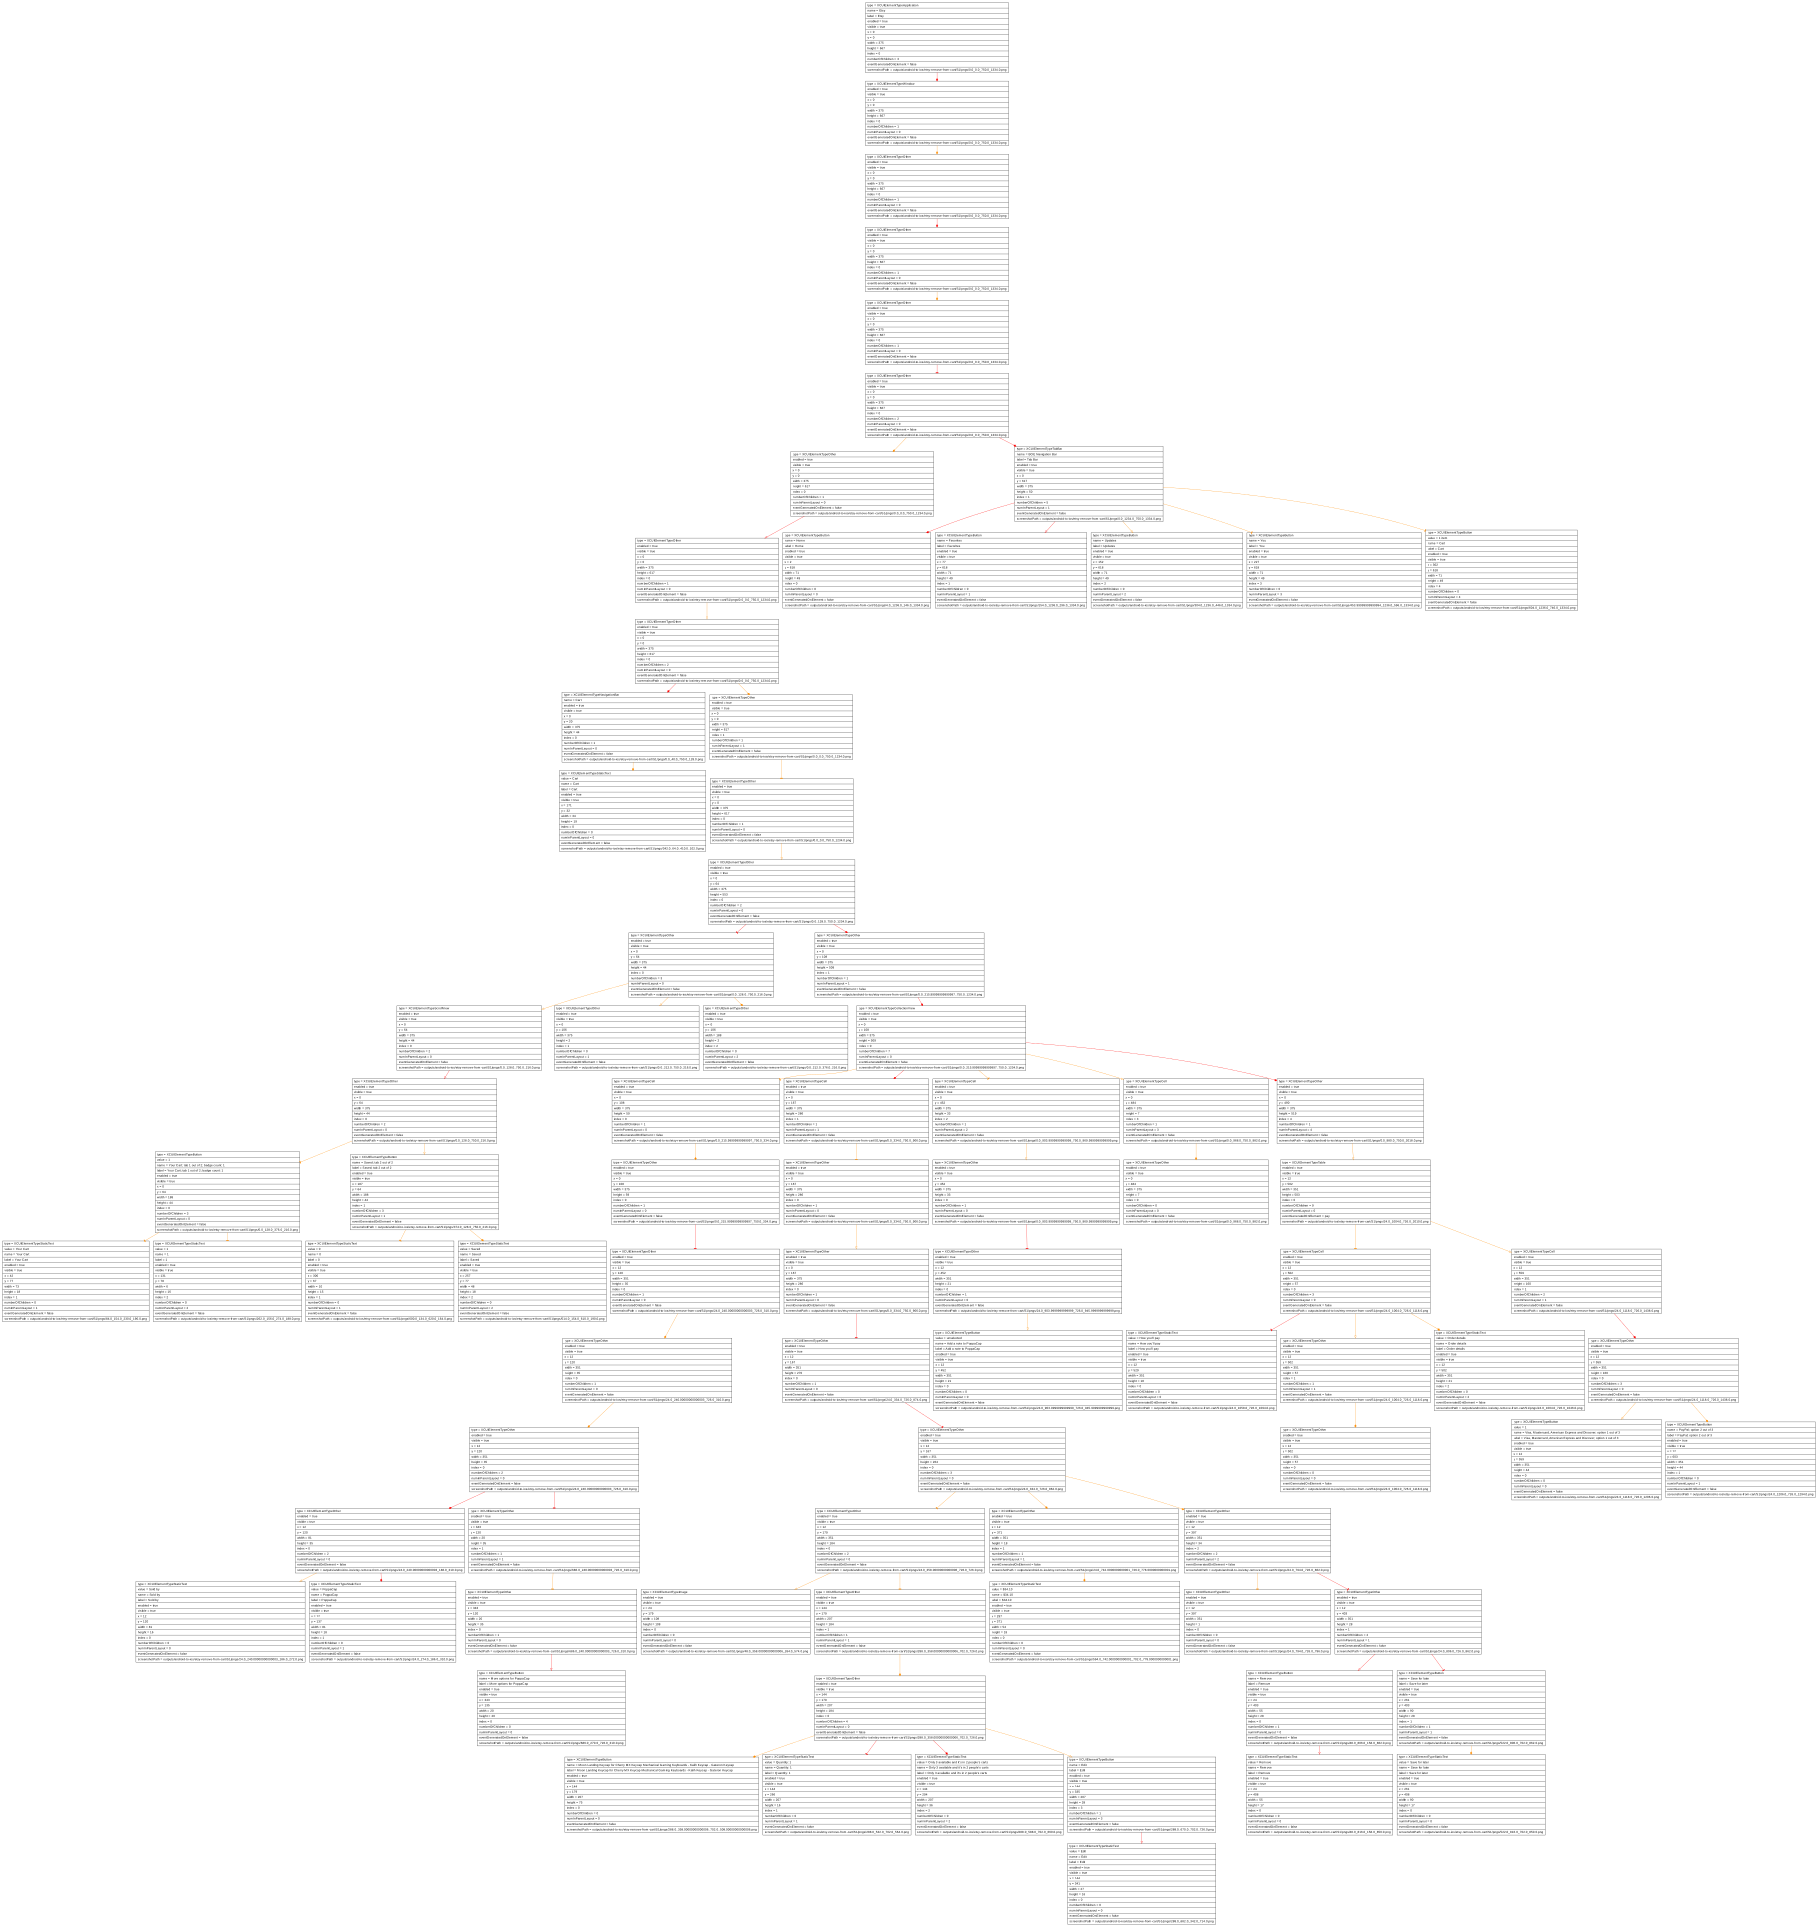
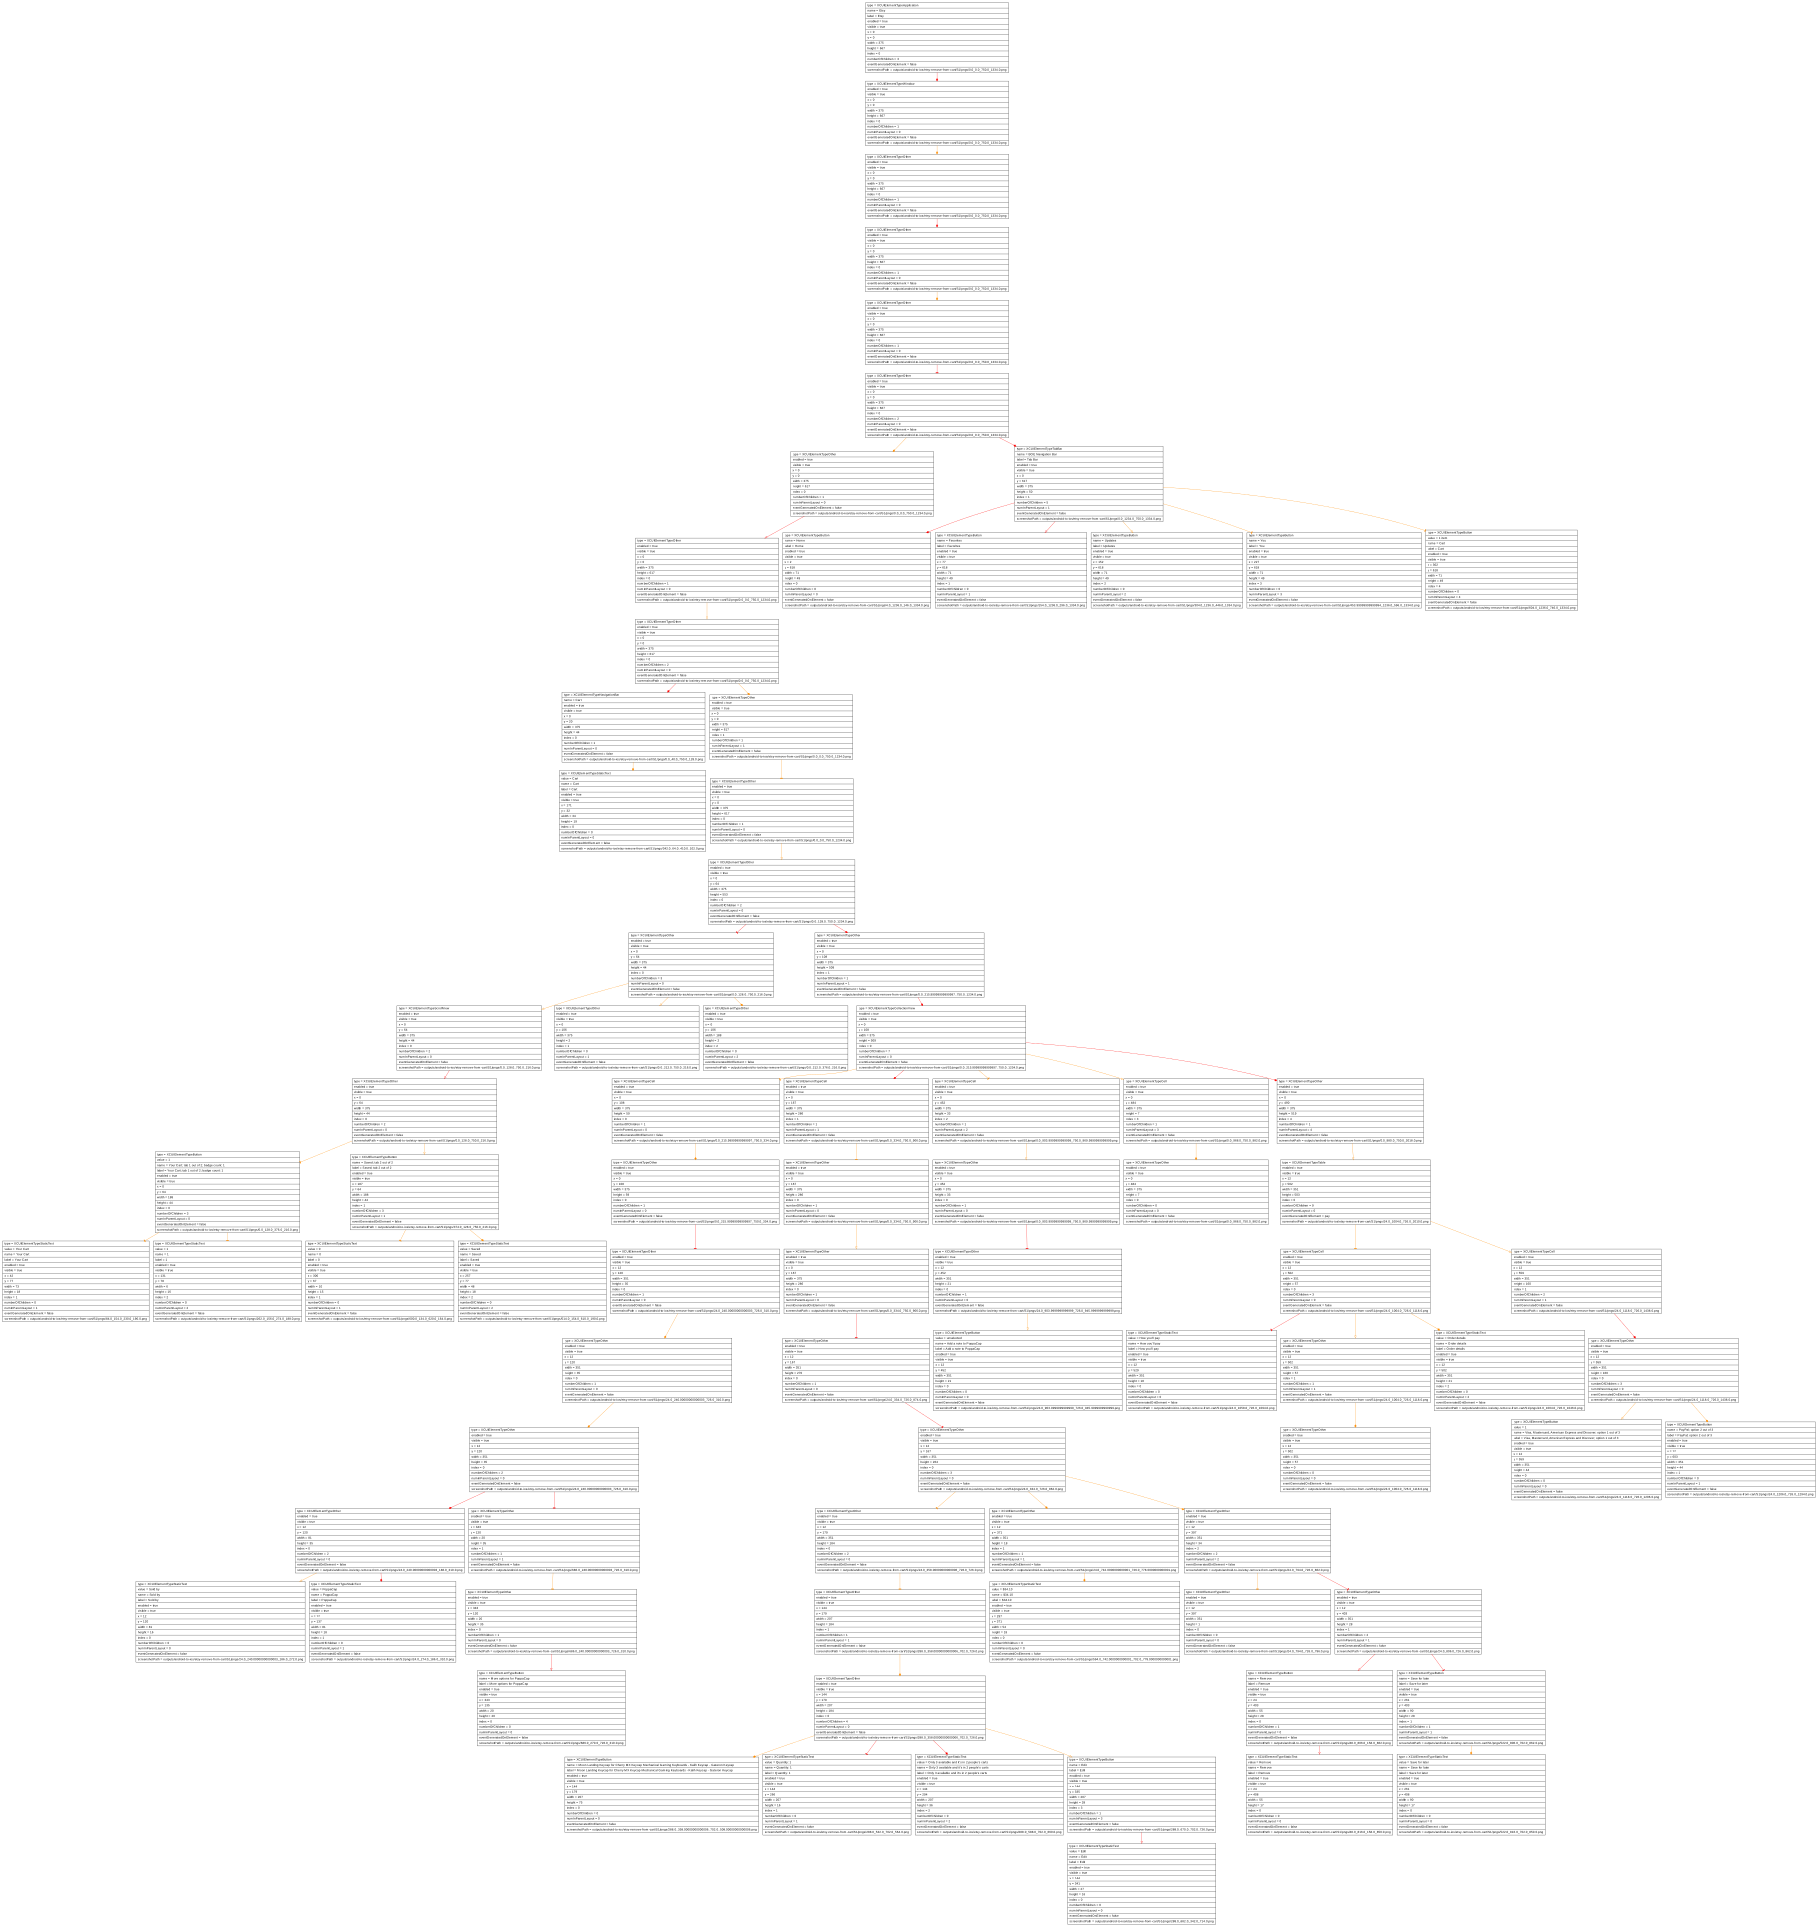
node "type = XCUIElementTypeImage": removed
